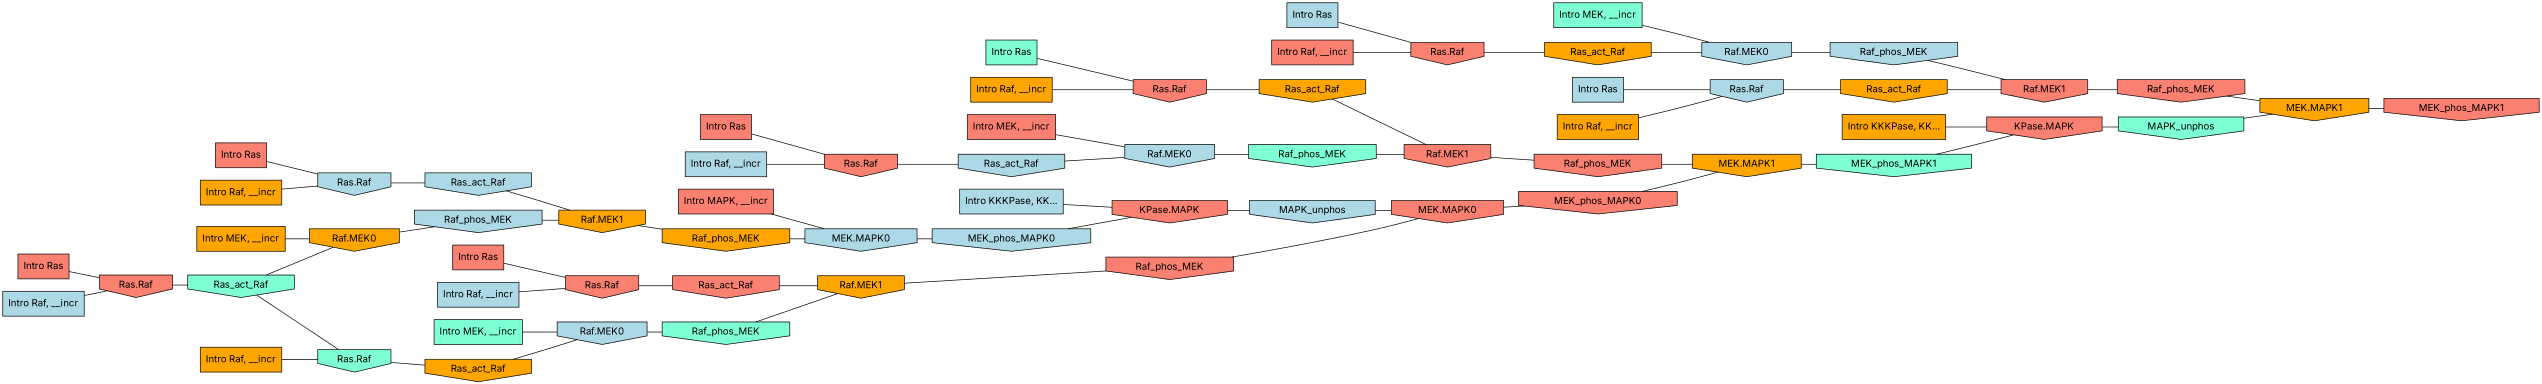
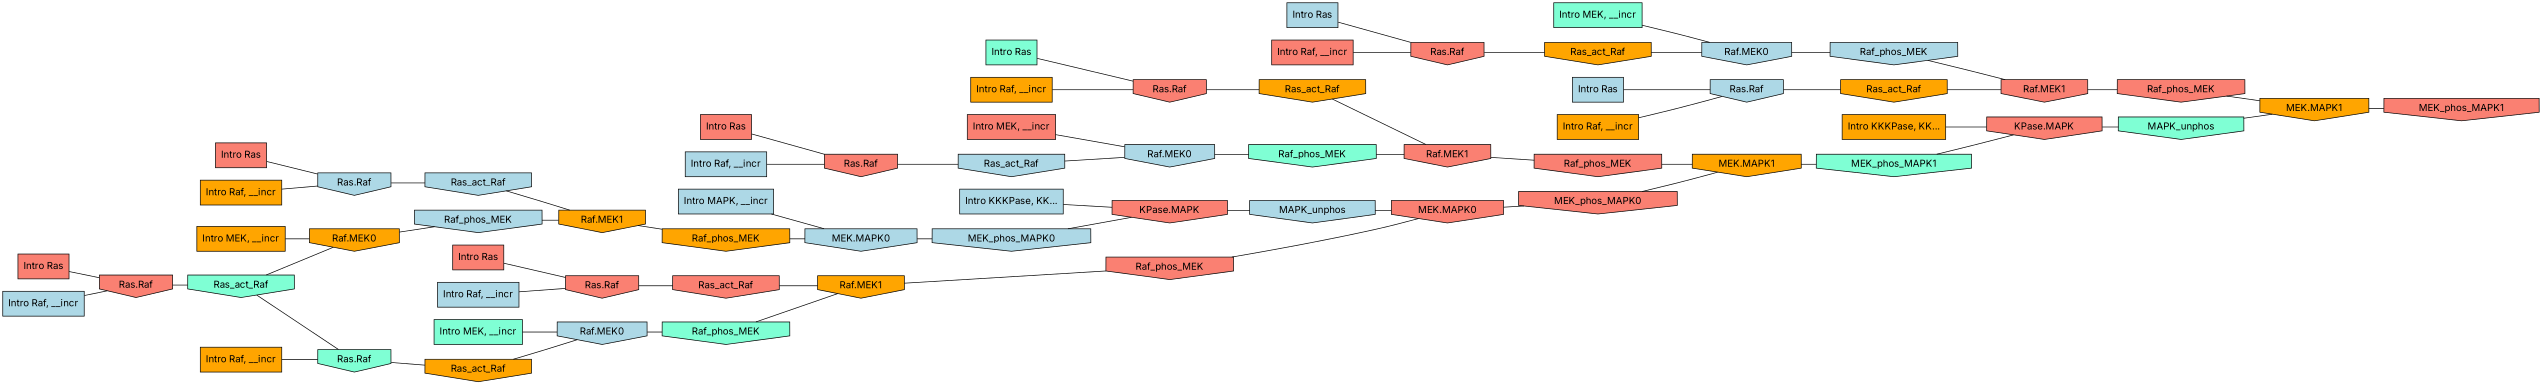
node "Intro MAPK, __incr": fillcolor salmon -> lightblue
